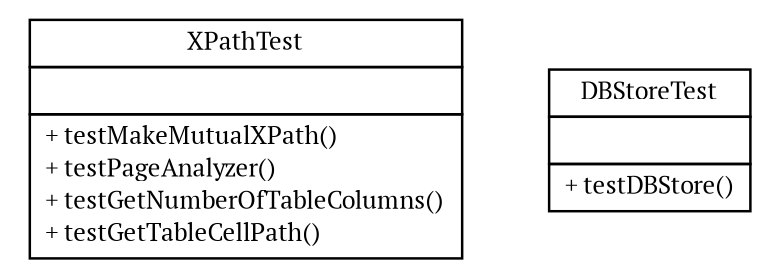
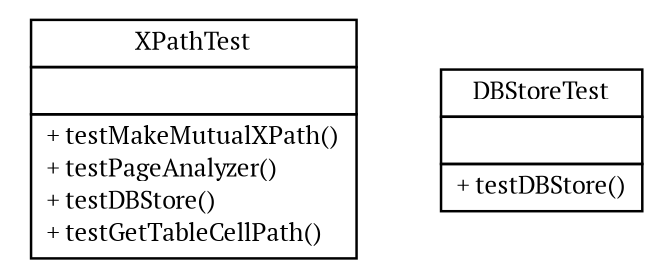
node "XPathTest": text "+ testGetNumberOfTableColumns()" -> "+ testDBStore()"
